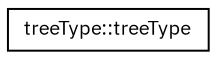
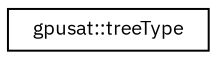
node "treeType::treeType": label "treeType::treeType" -> "gpusat::treeType"
